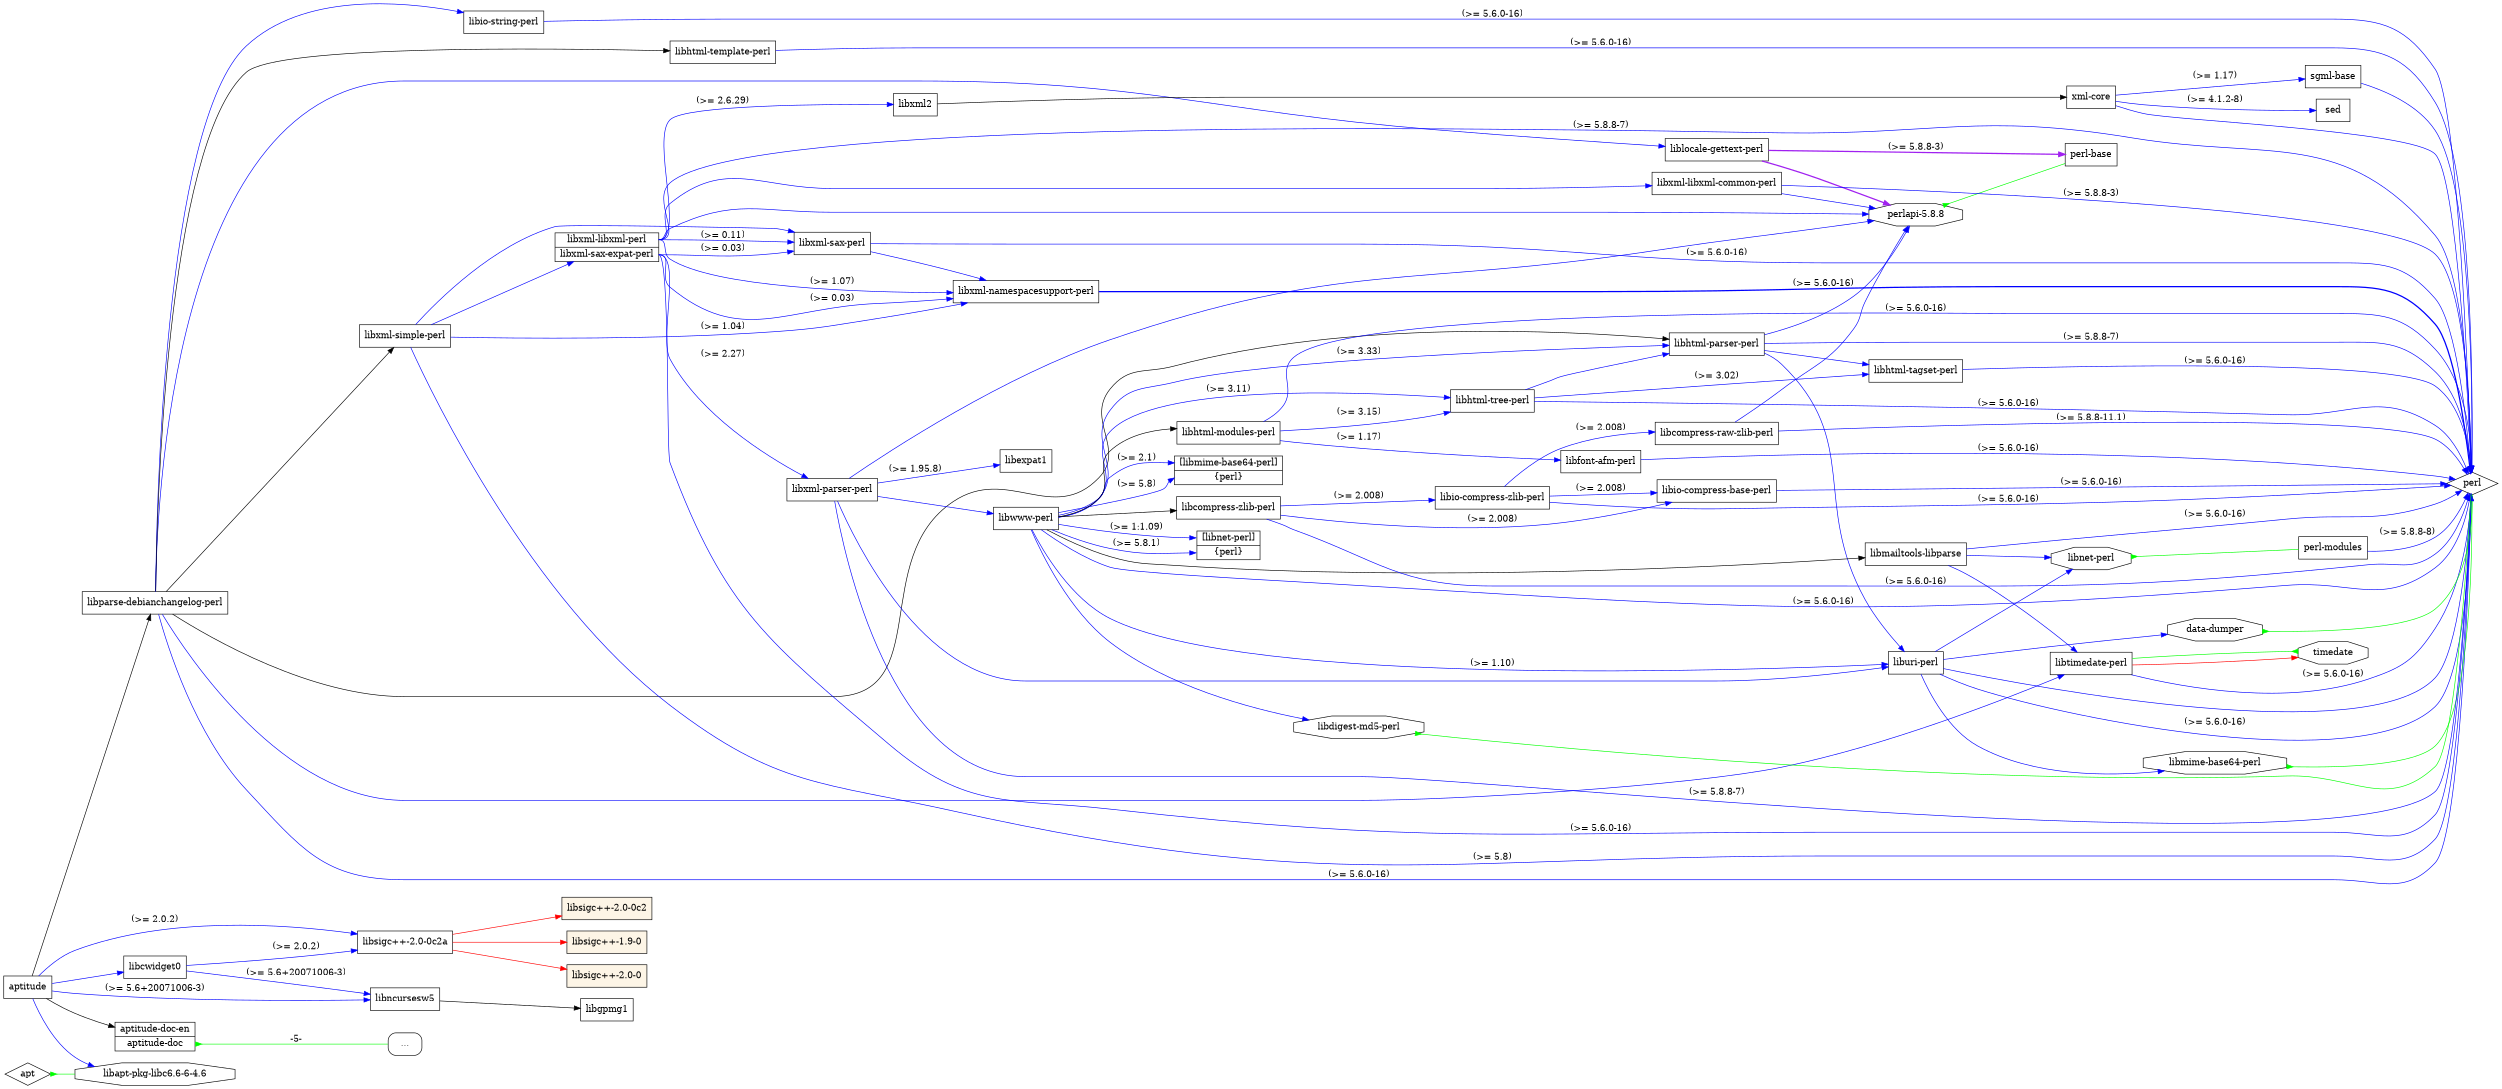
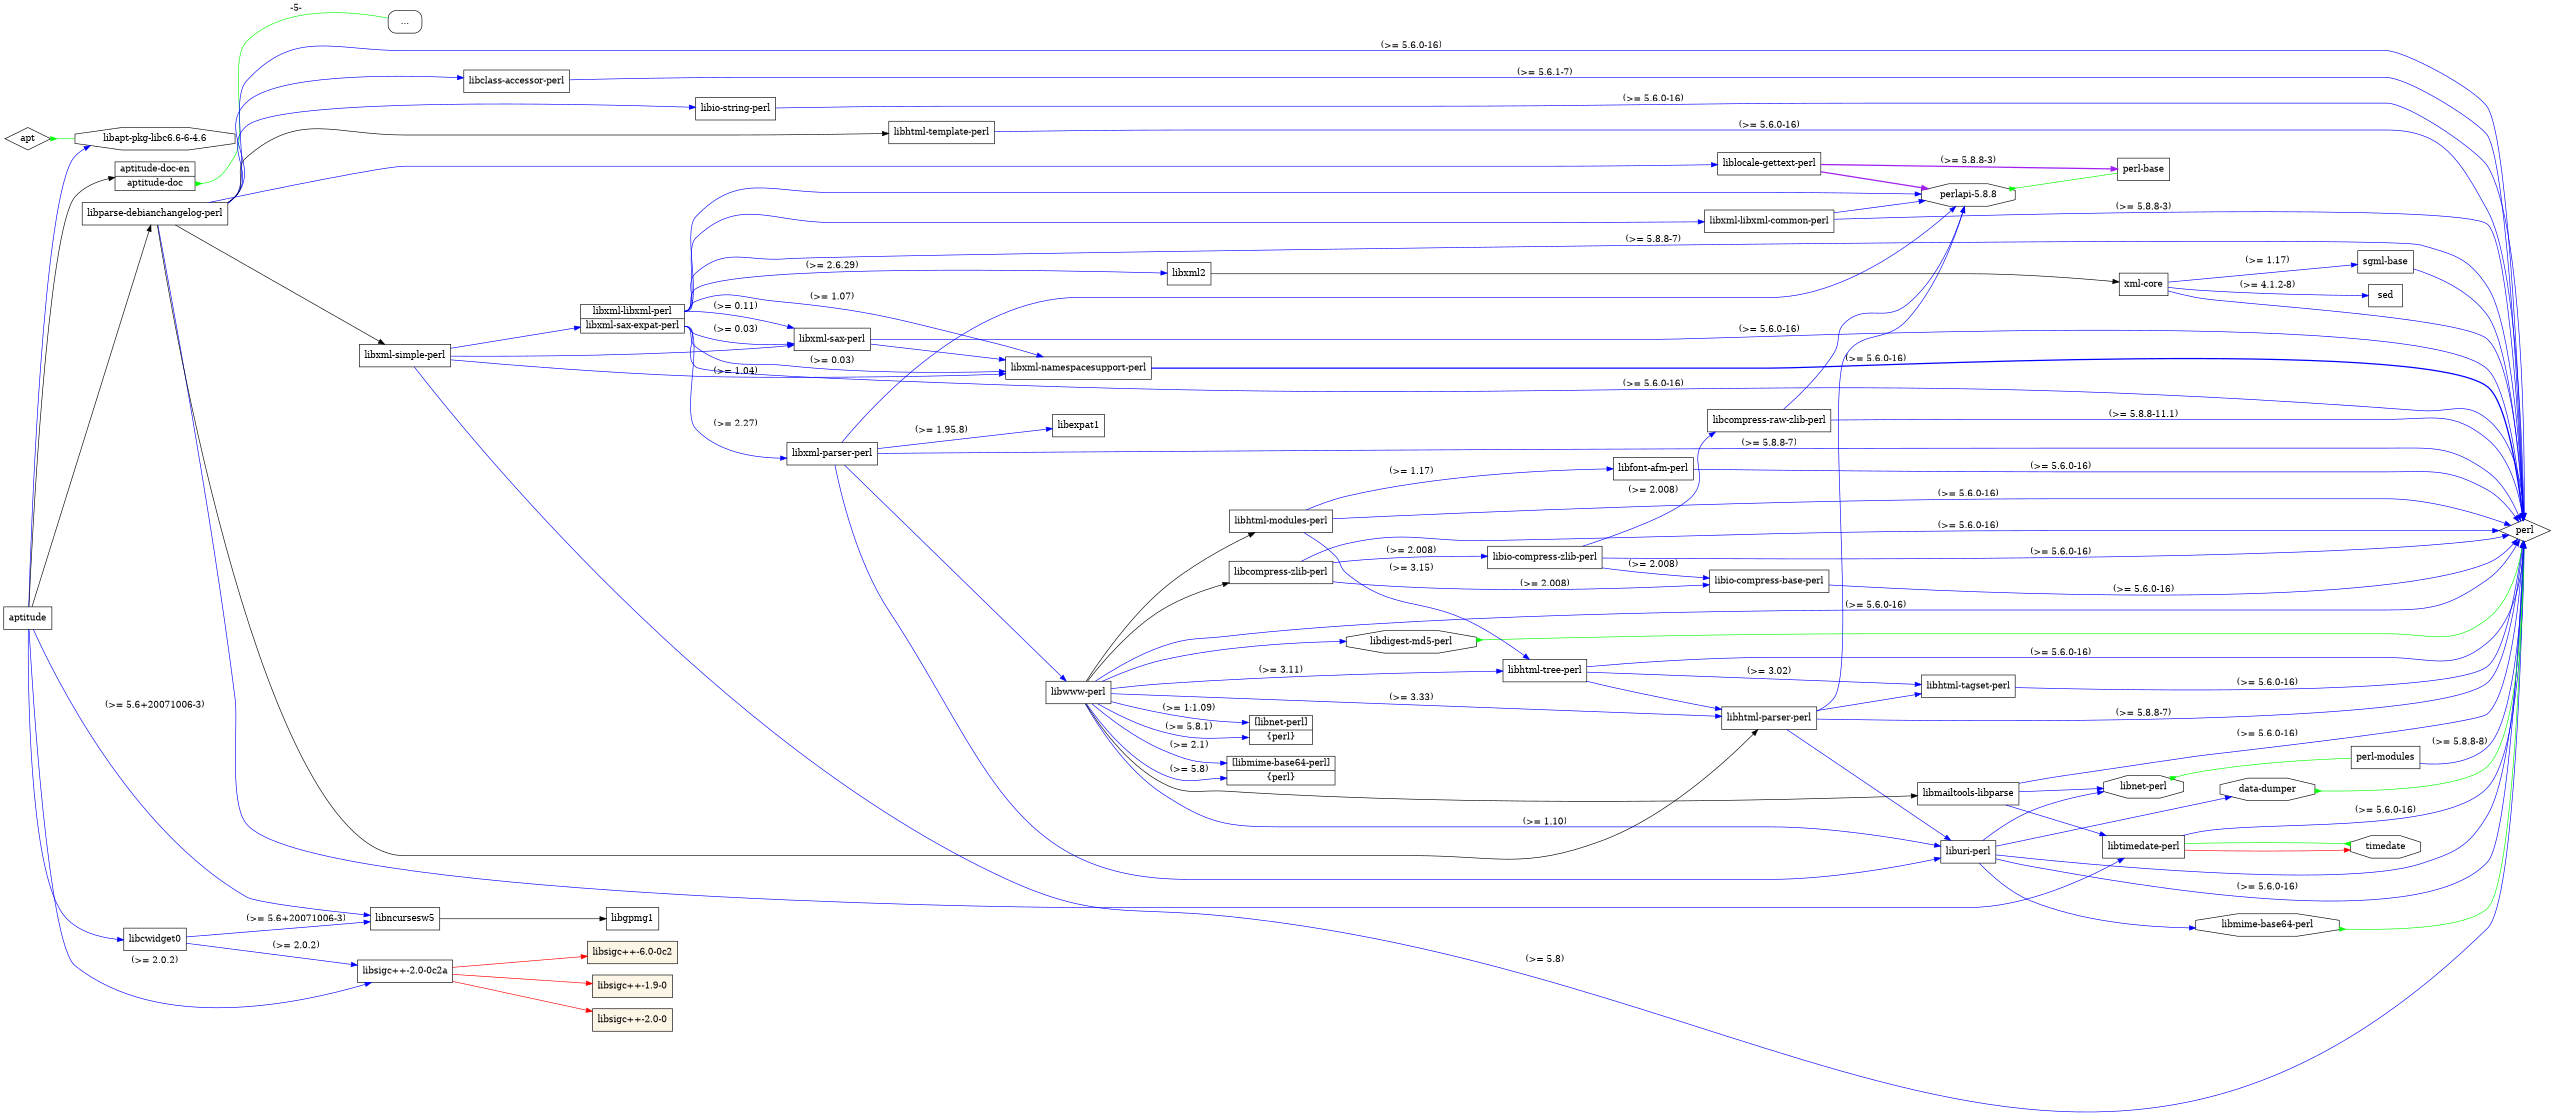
node "libclass-accessor-perl": added
node "libsigc++-2.0-0c2": label "libsigc++-2.0-0c2" -> "libsigc++-6.0-0c2"
